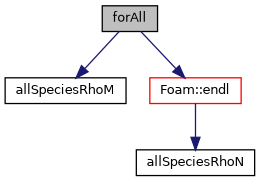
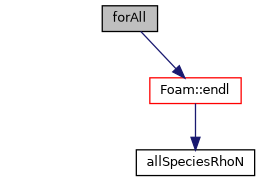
node "allSpeciesRhoM": removed
